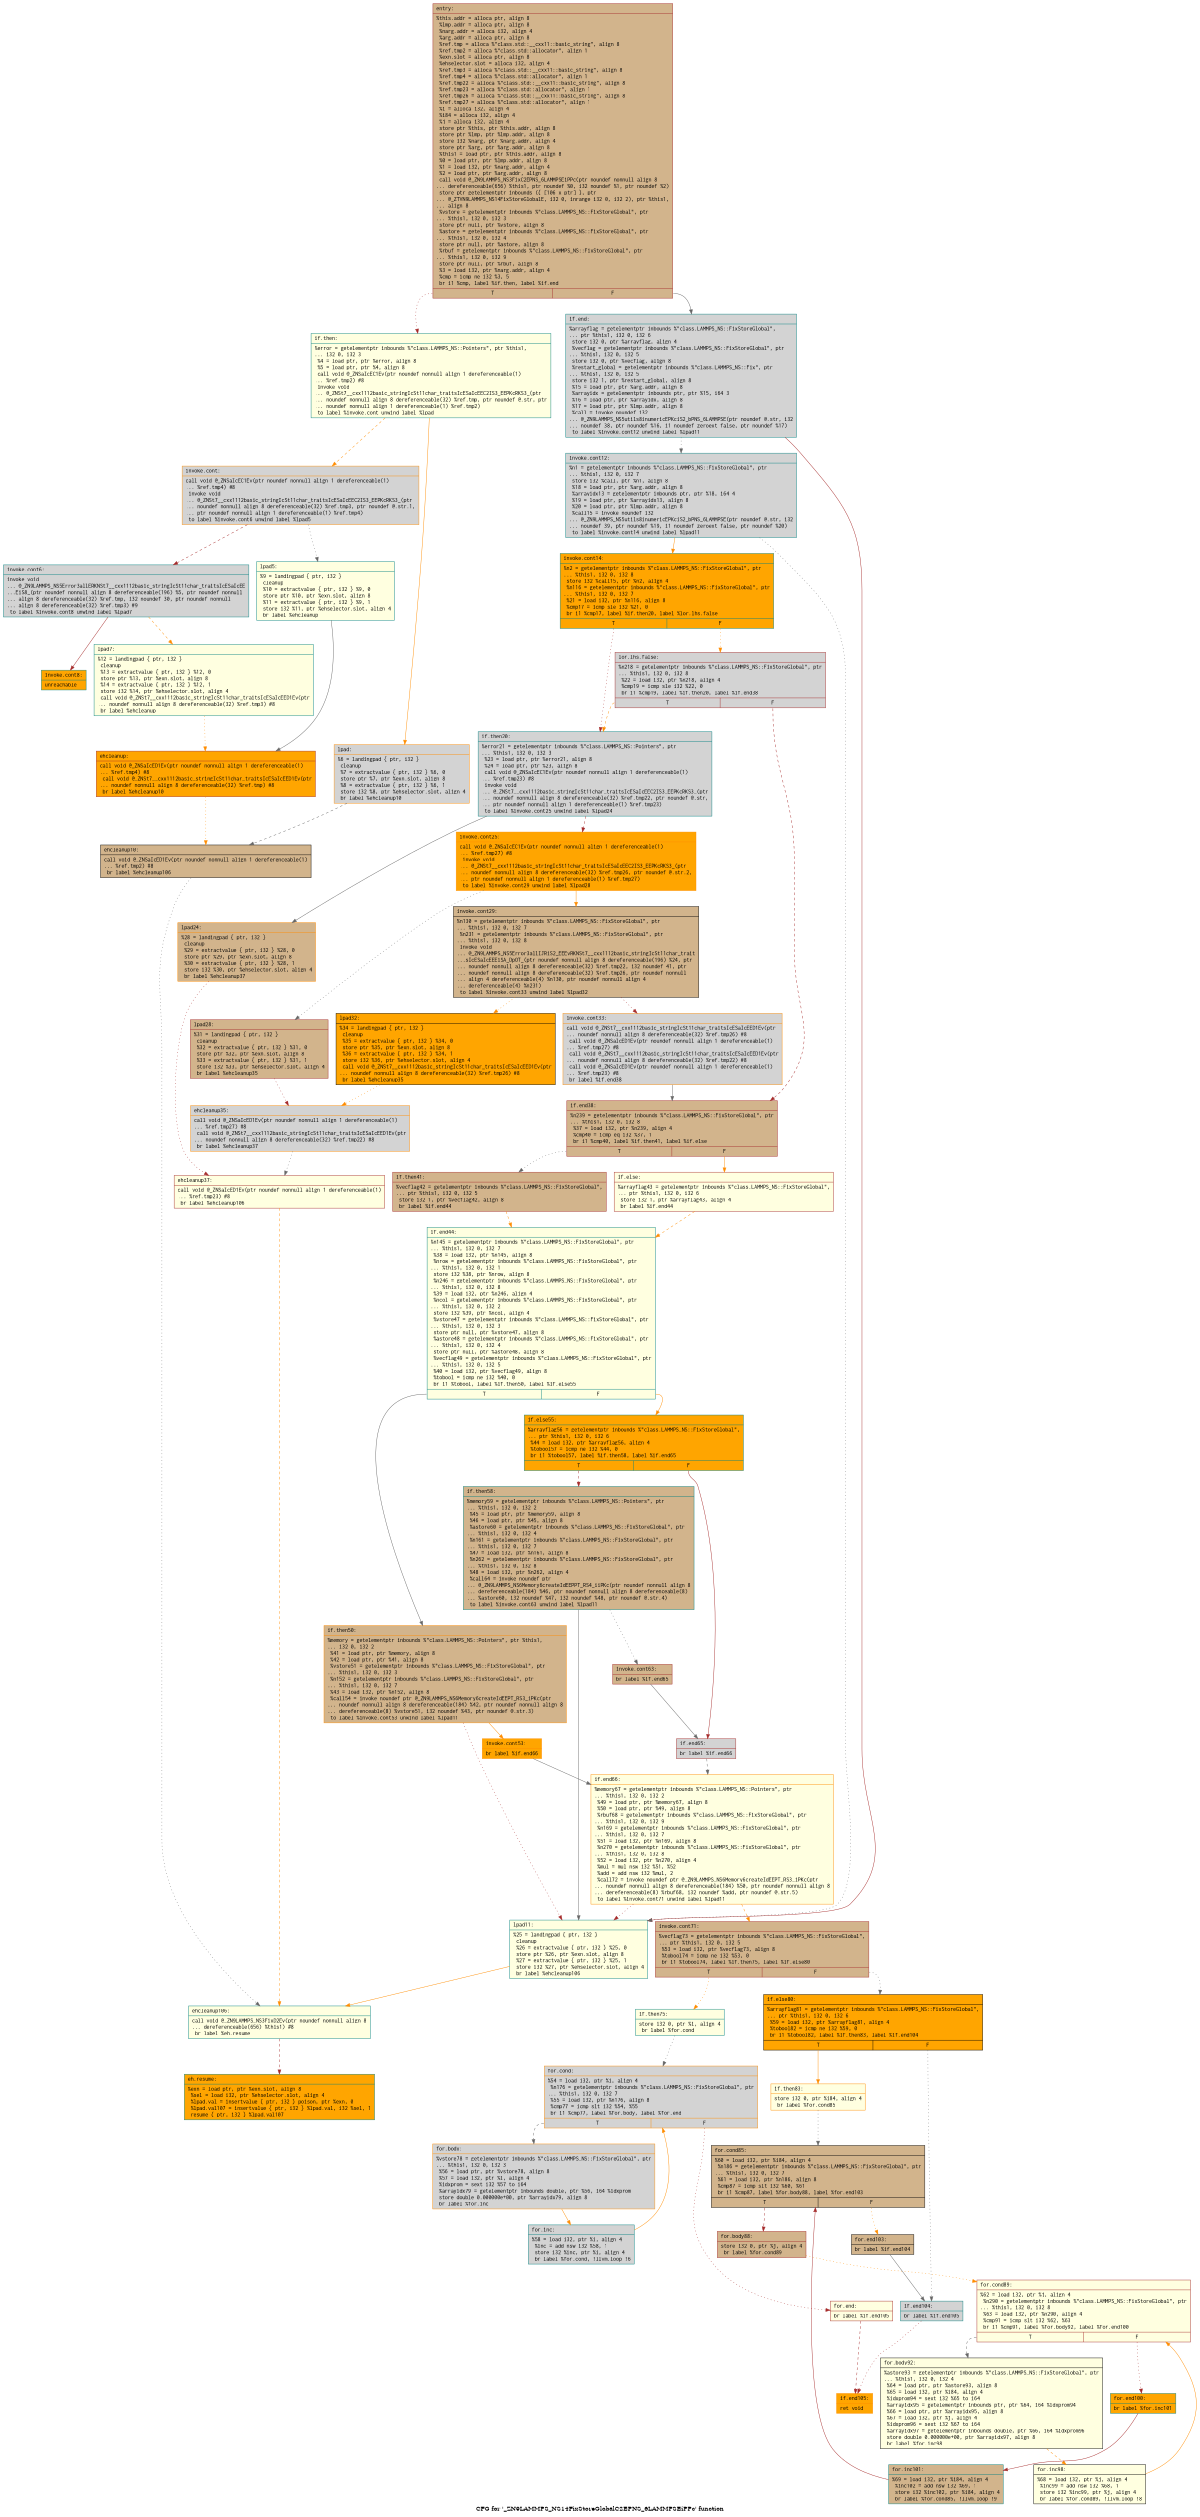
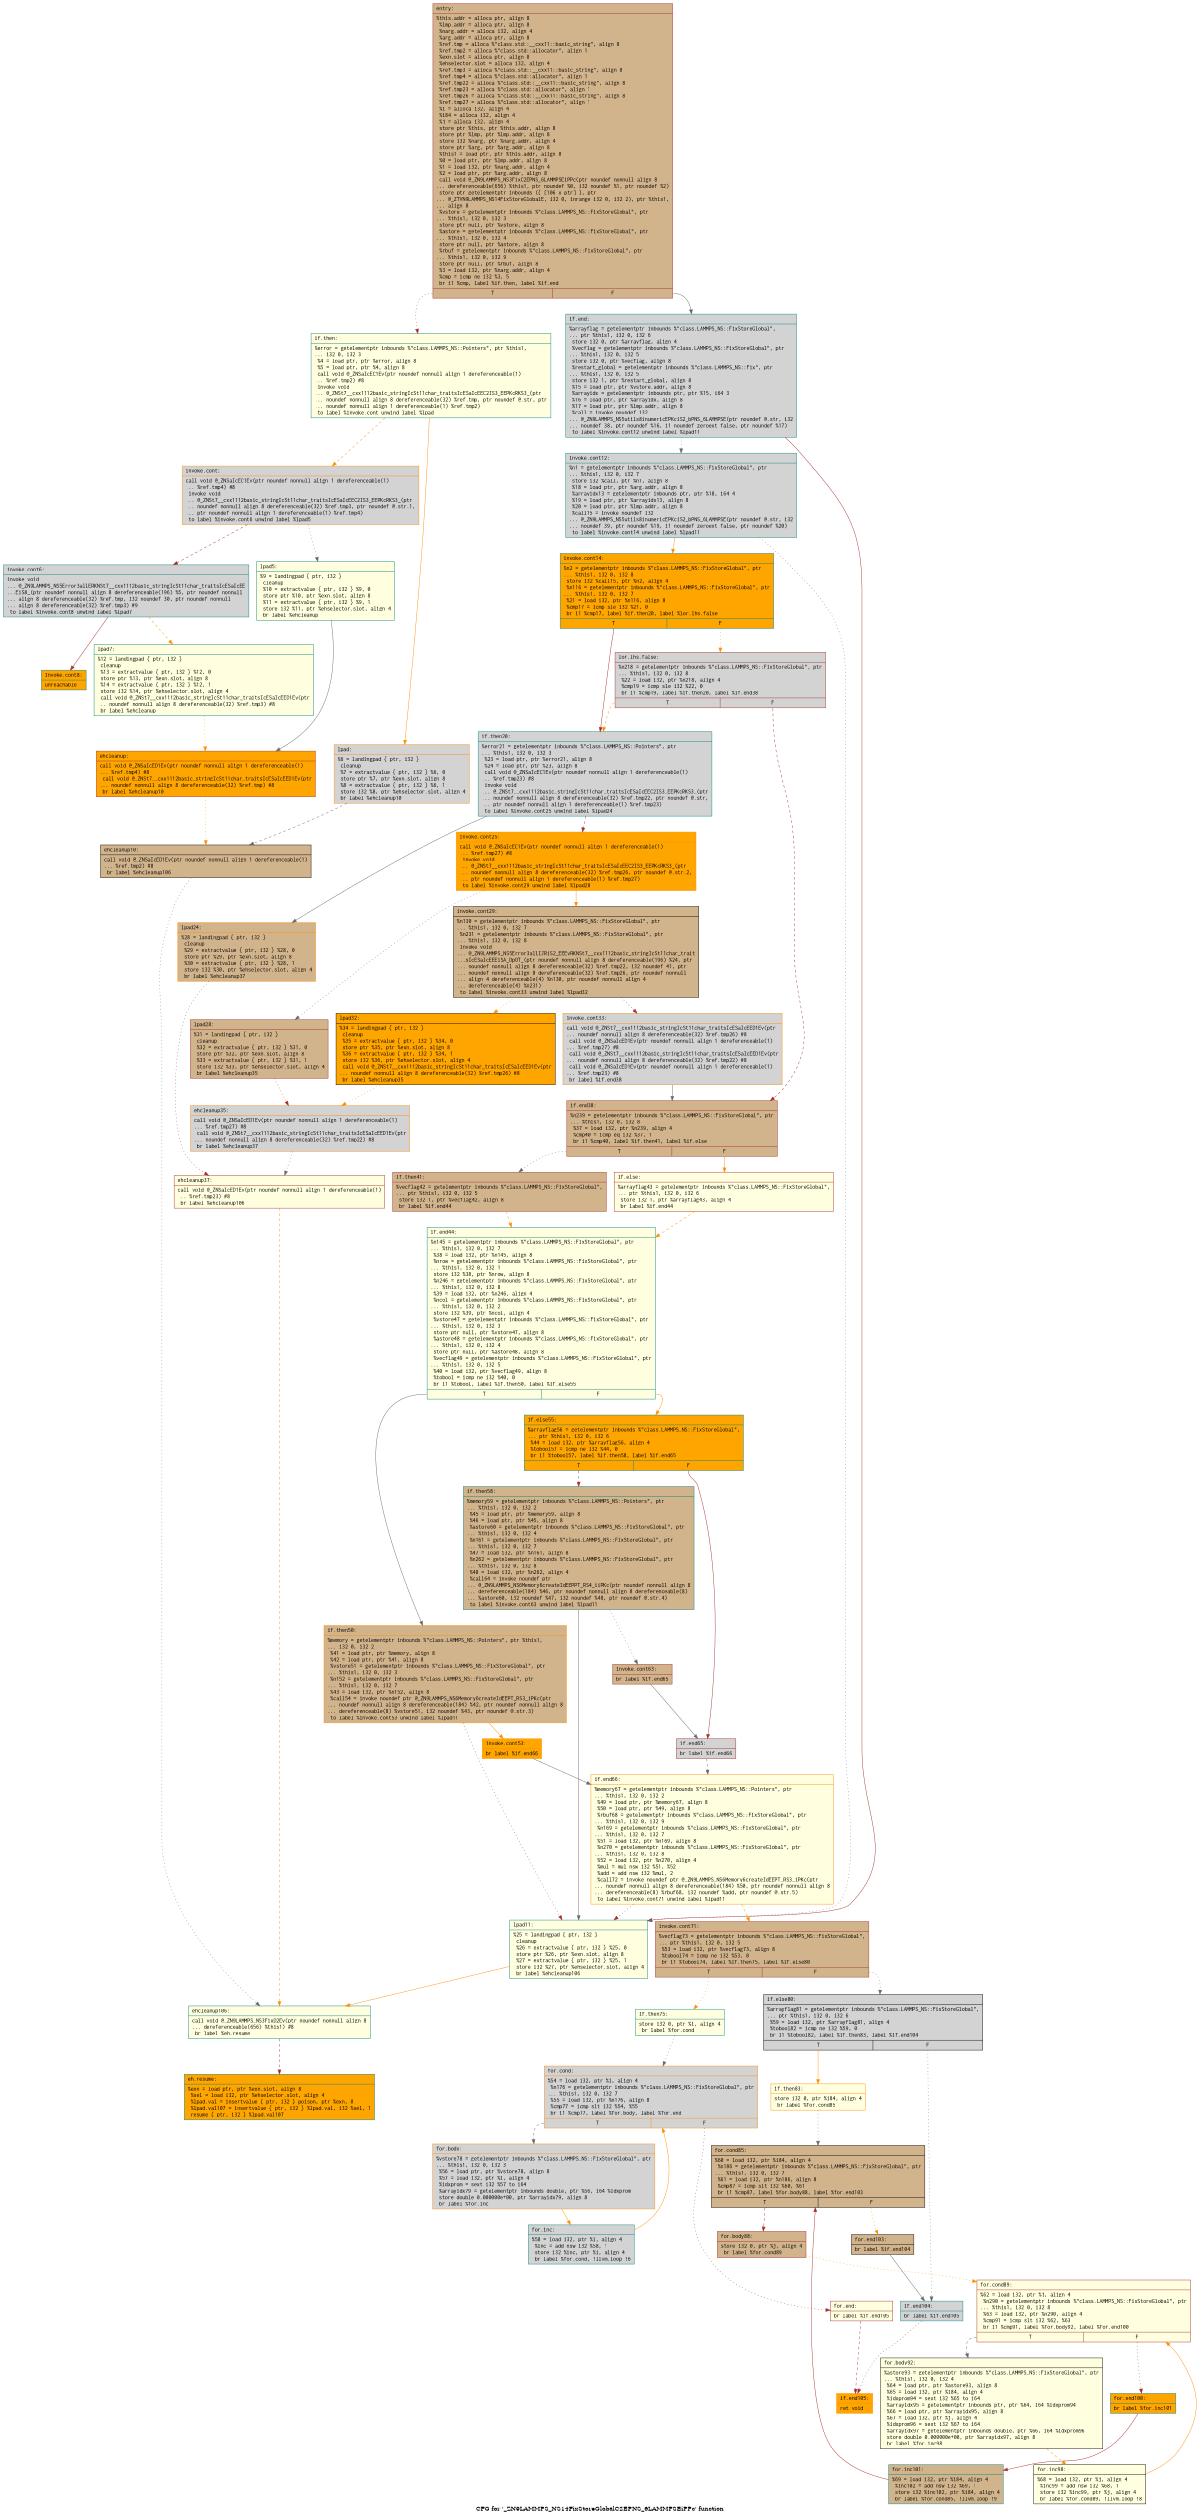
node "if.end:": text "%15 = load ptr, ptr %arg.addr, align 8" -> "%15 = load ptr, ptr %vstore.addr, align 8"
edge "invoke.cont14:" -> "if.then20:": style dotted -> solid
node "if.else80:": fillcolor orange -> lightgrey
